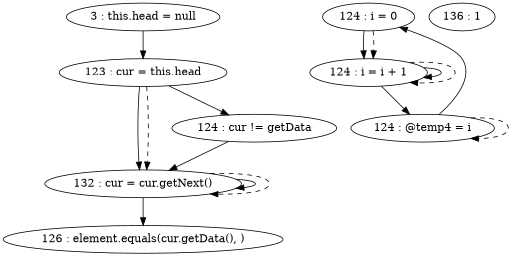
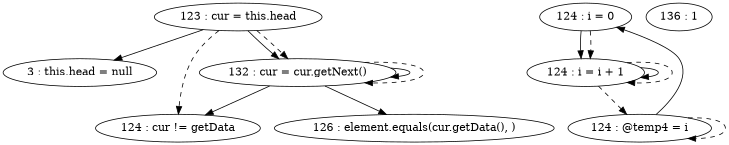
edge "3 : this.head = null" -> "123 : cur = this.head": reversed
edge "124 : i = i + 1" -> "124 : @temp4 = i": style solid -> dashed
edge "123 : cur = this.head" -> "124 : cur != getData": style solid -> dashed
edge "124 : cur != getData" -> "132 : cur = cur.getNext()": reversed
